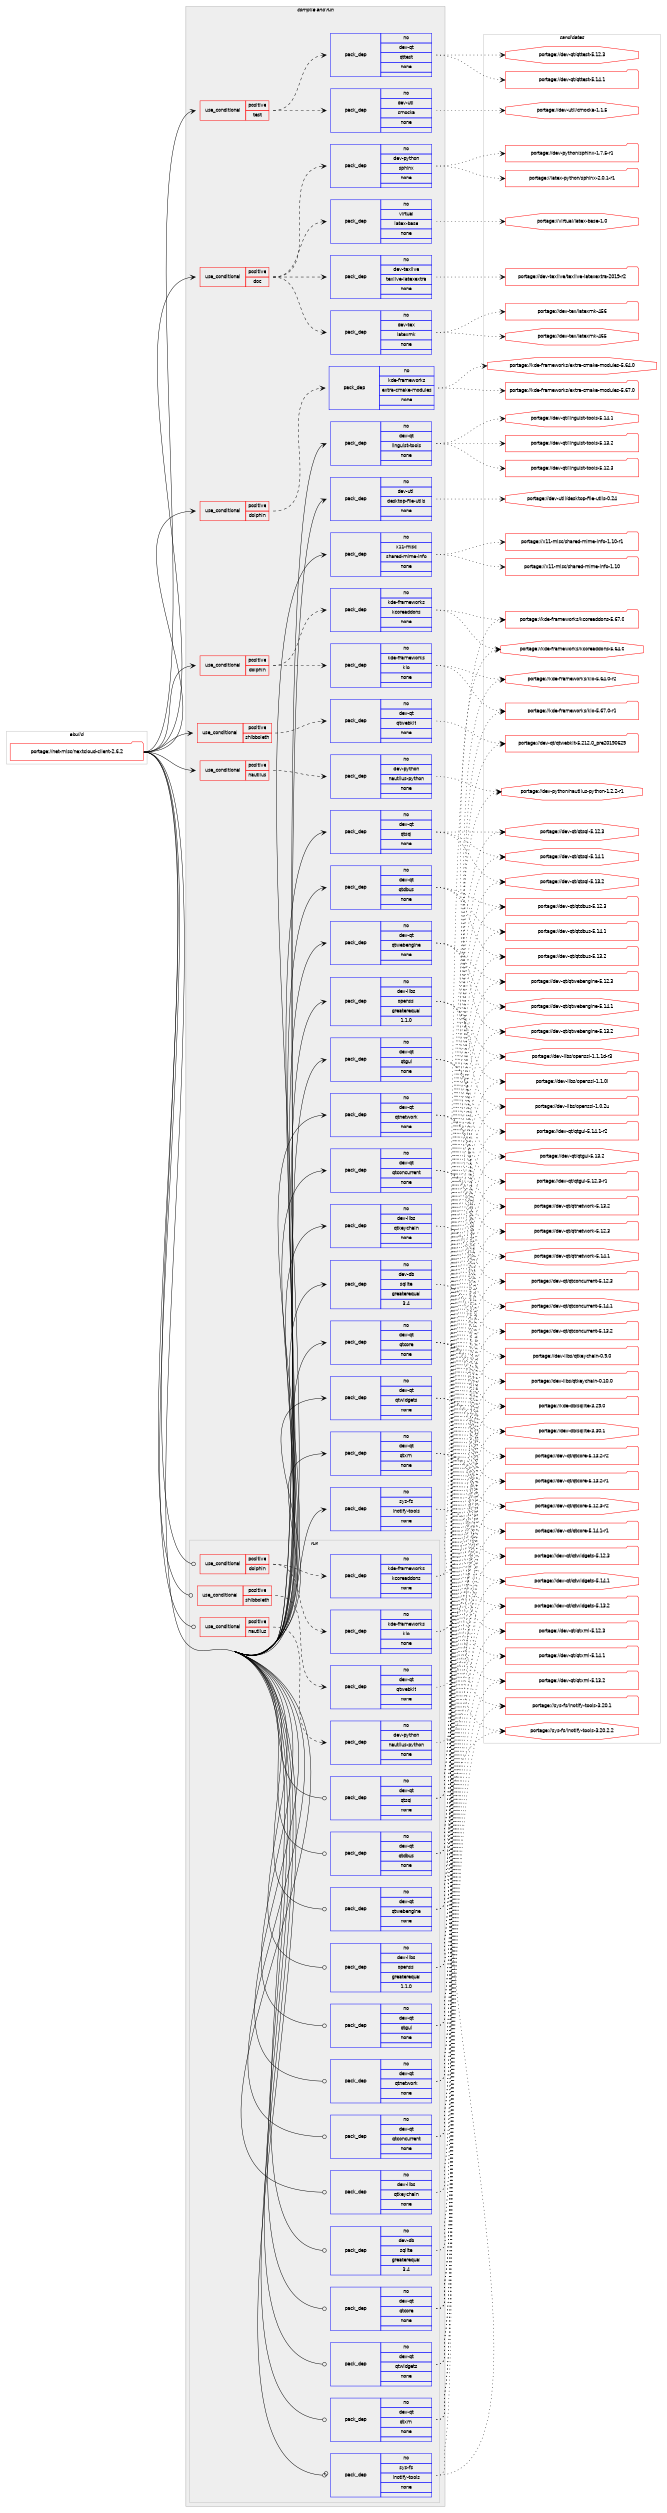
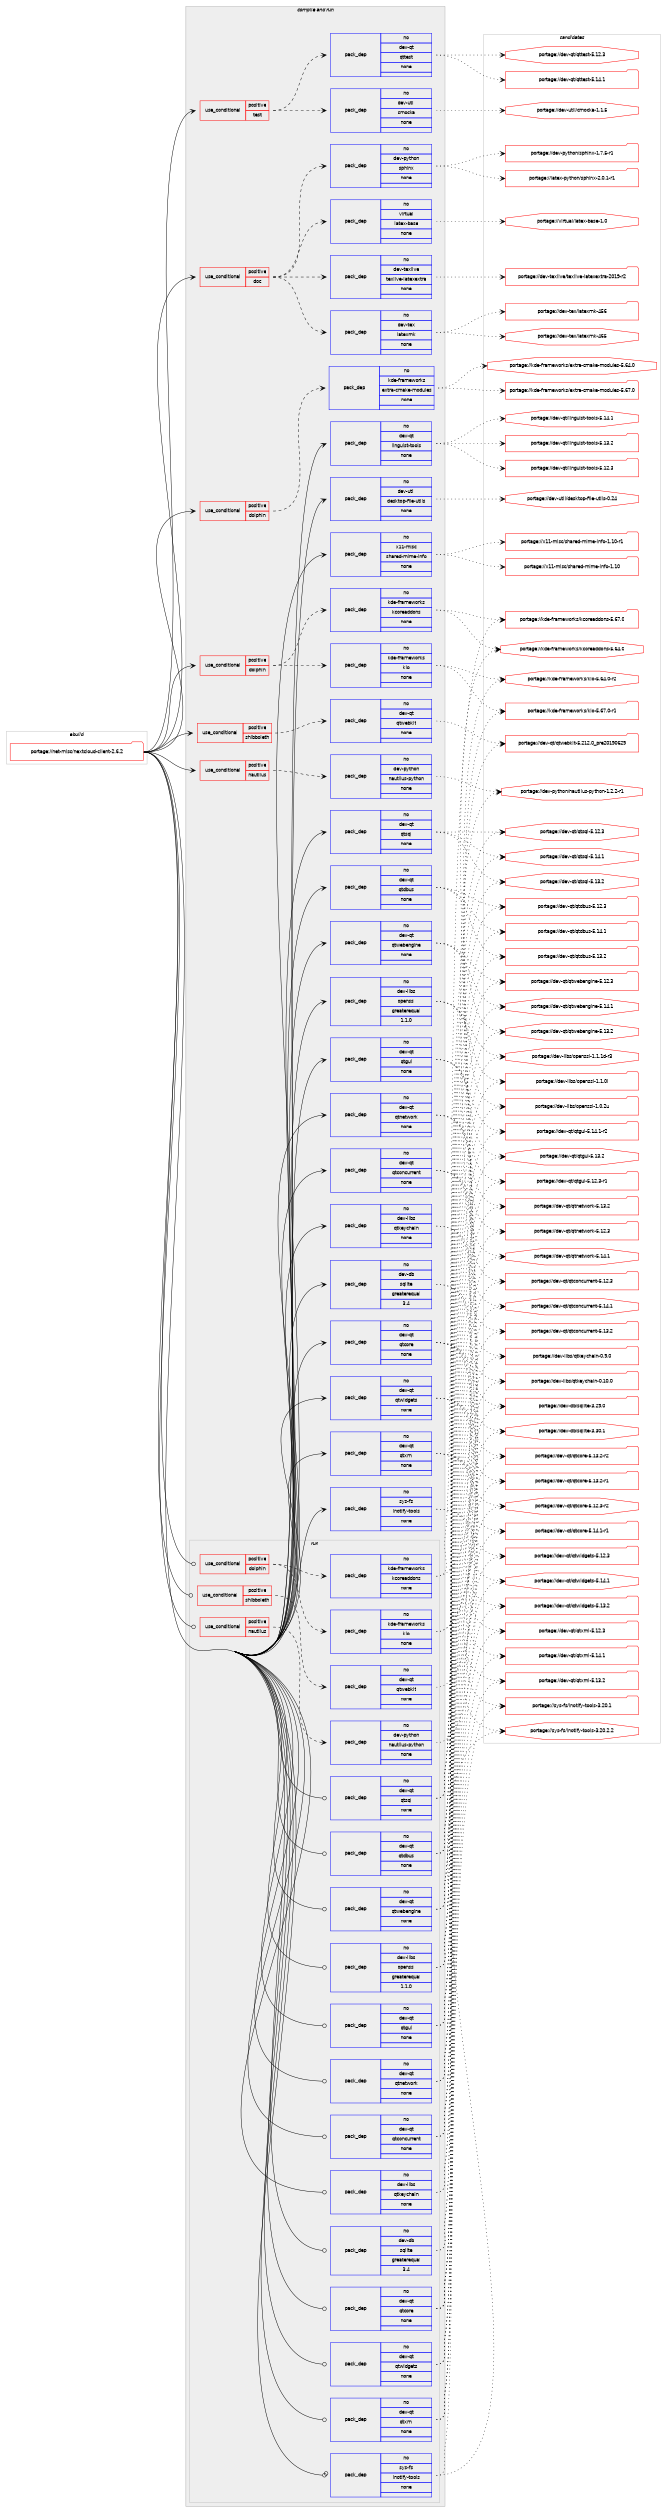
node "portage://kde-db/sqlite-3.29.0": label "portage://kde-db/sqlite-3.29.0" -> "portage://dev-db/sqlite-3.29.0"
